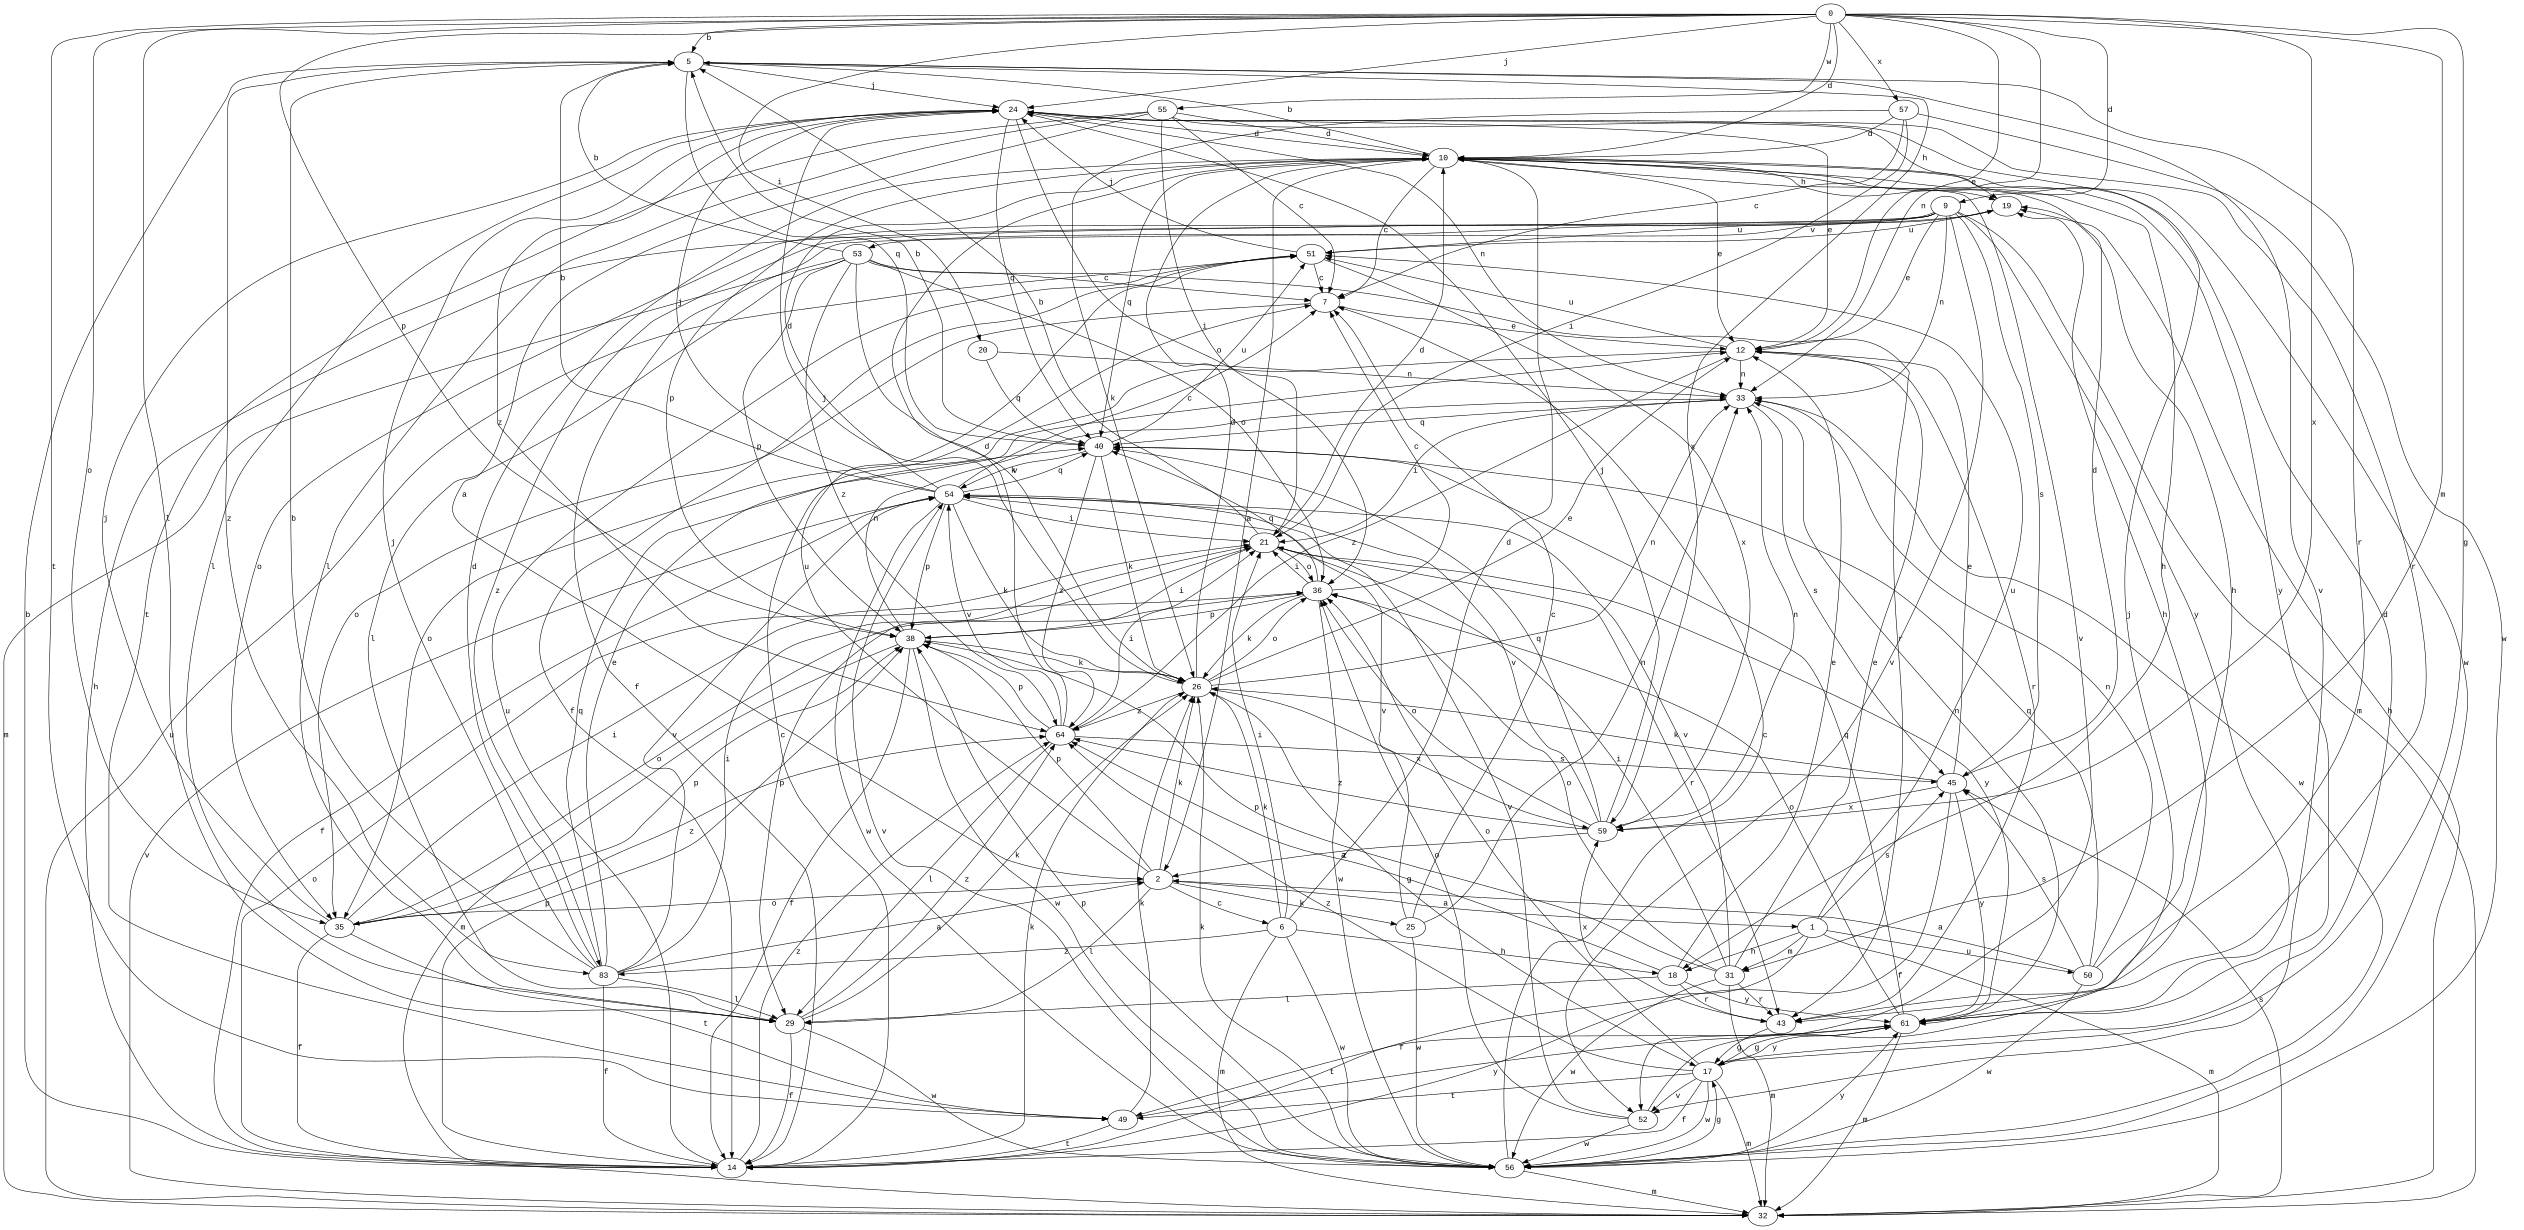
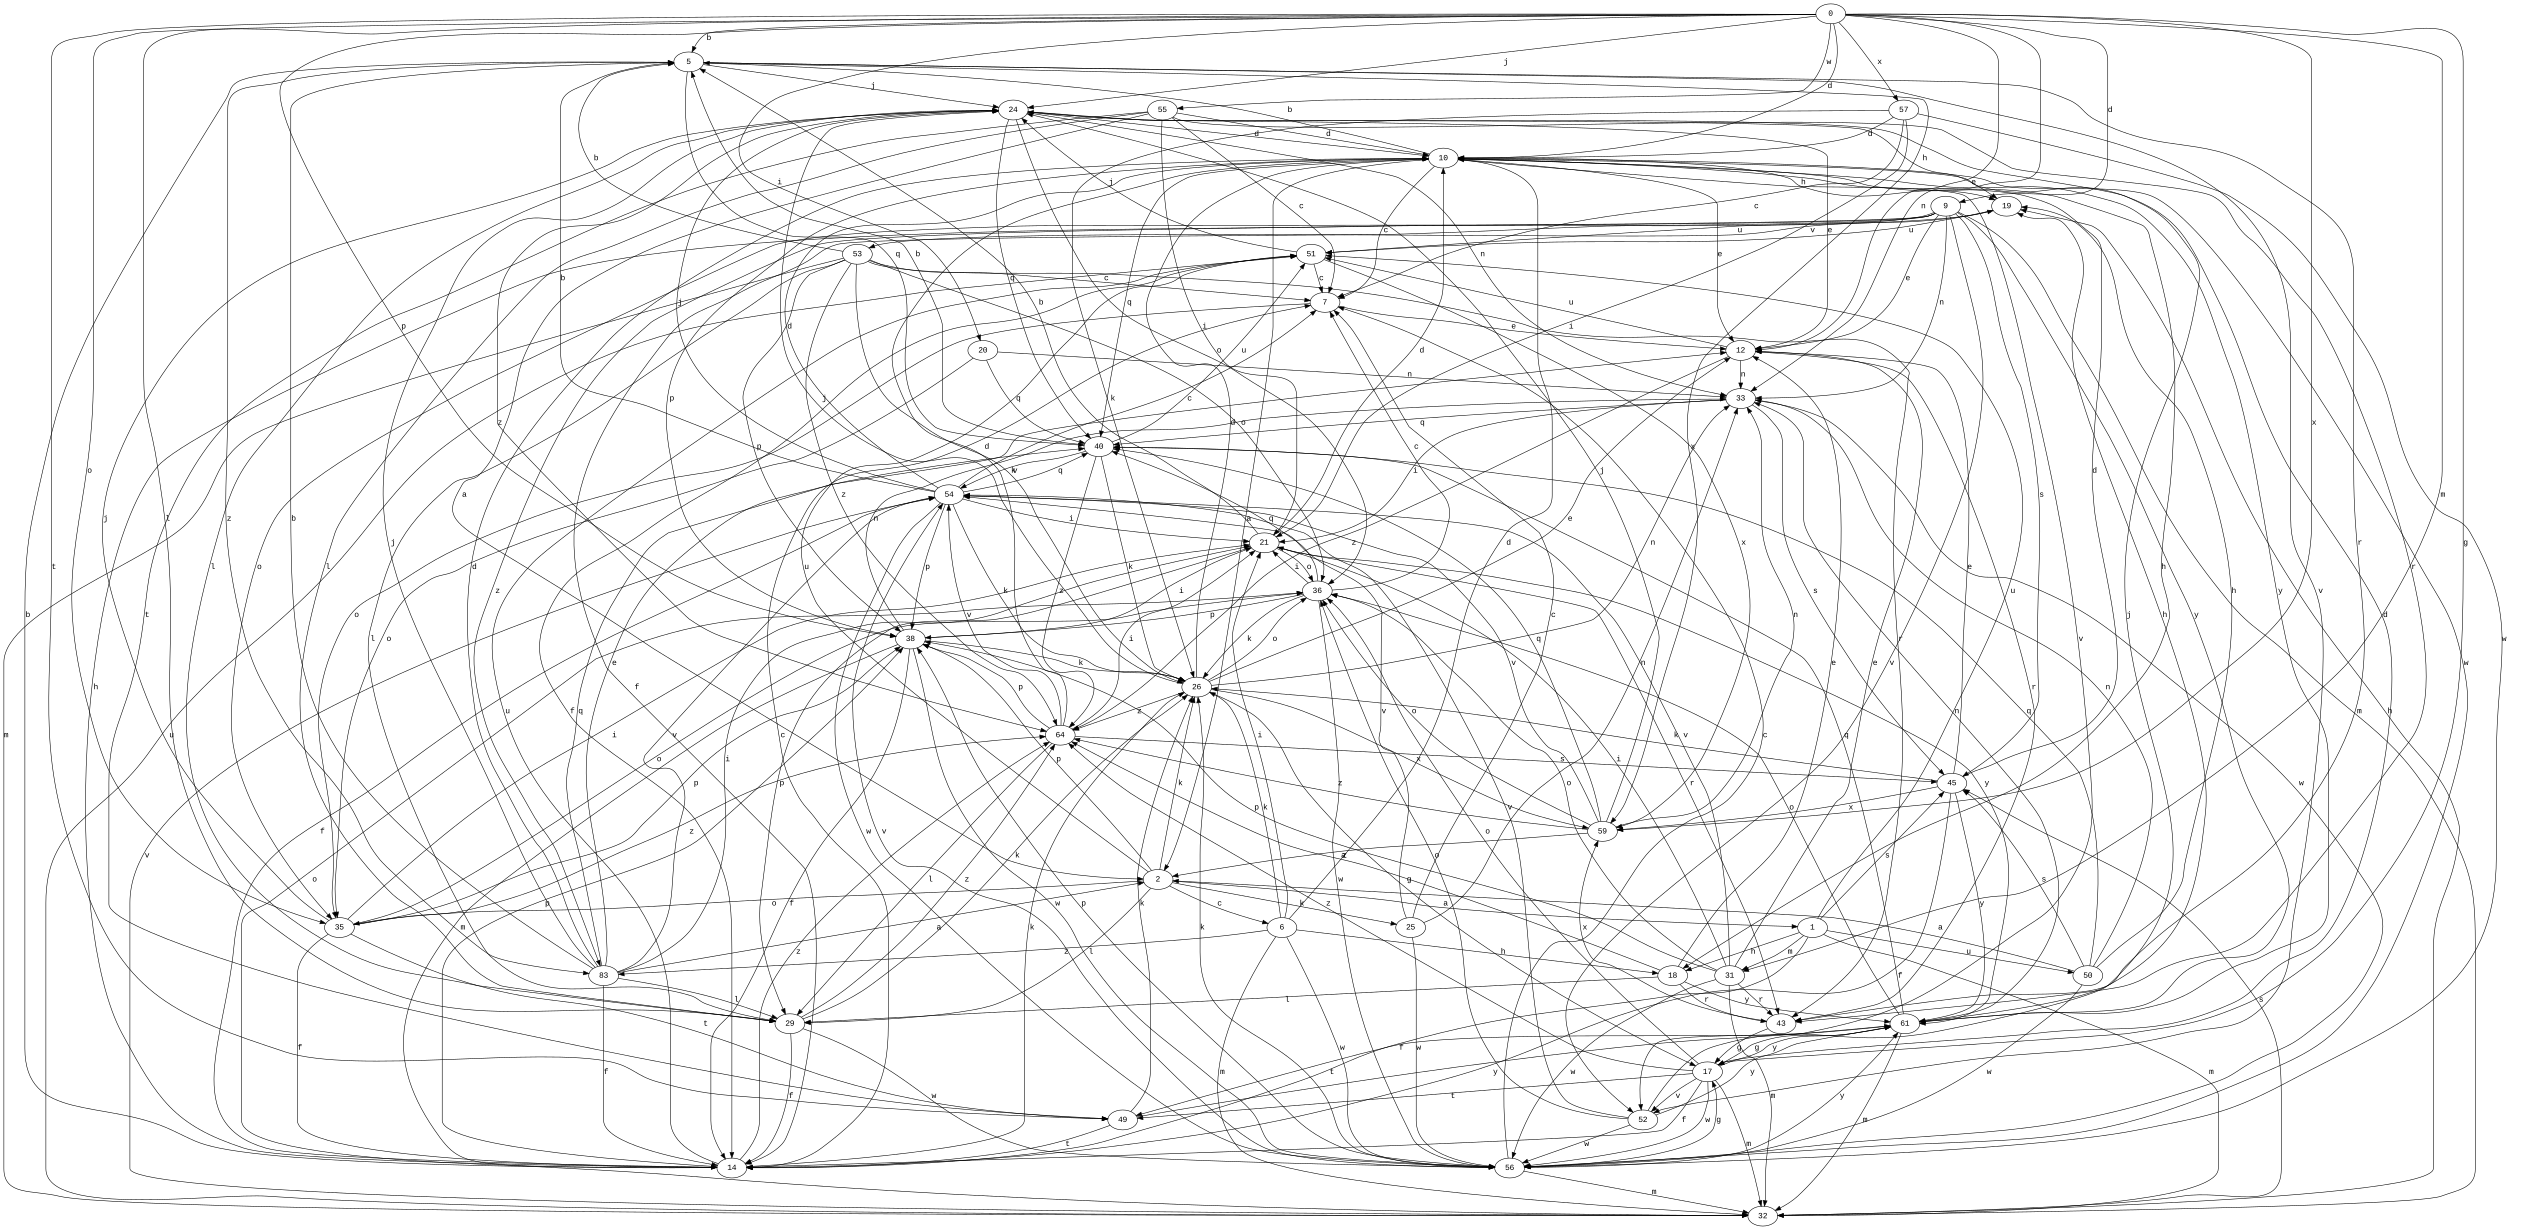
edge "12" -> "35": now "20" -> "35"
edge "52" -> "61": added, label "y"
